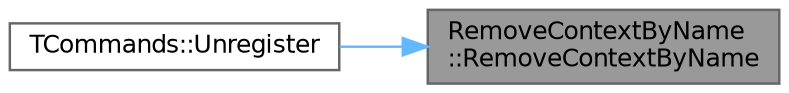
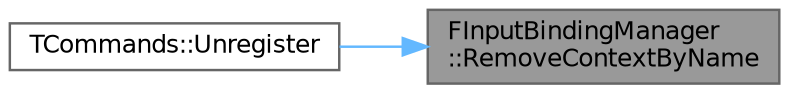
node "RemoveContextByName ::RemoveContextByName": label "RemoveContextByName ::RemoveContextByName" -> "FInputBindingManager ::RemoveContextByName"
